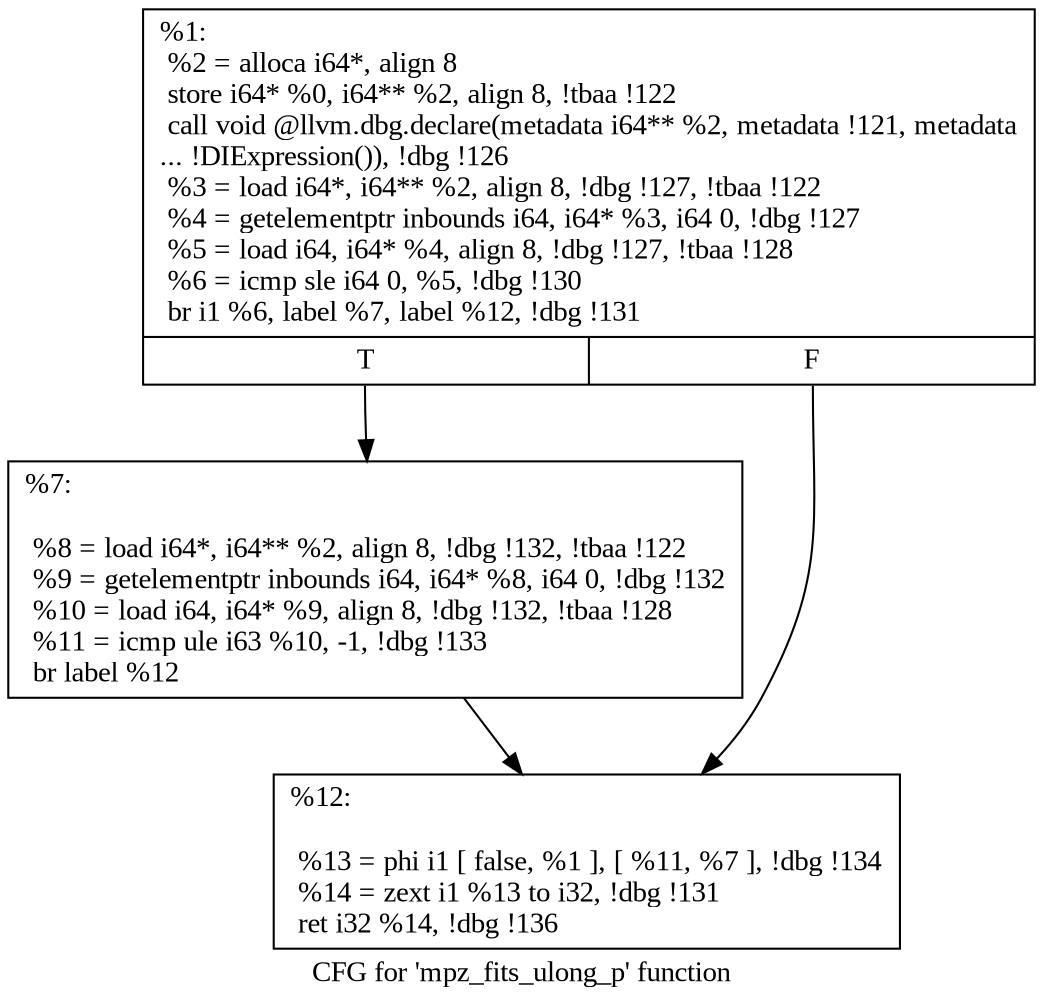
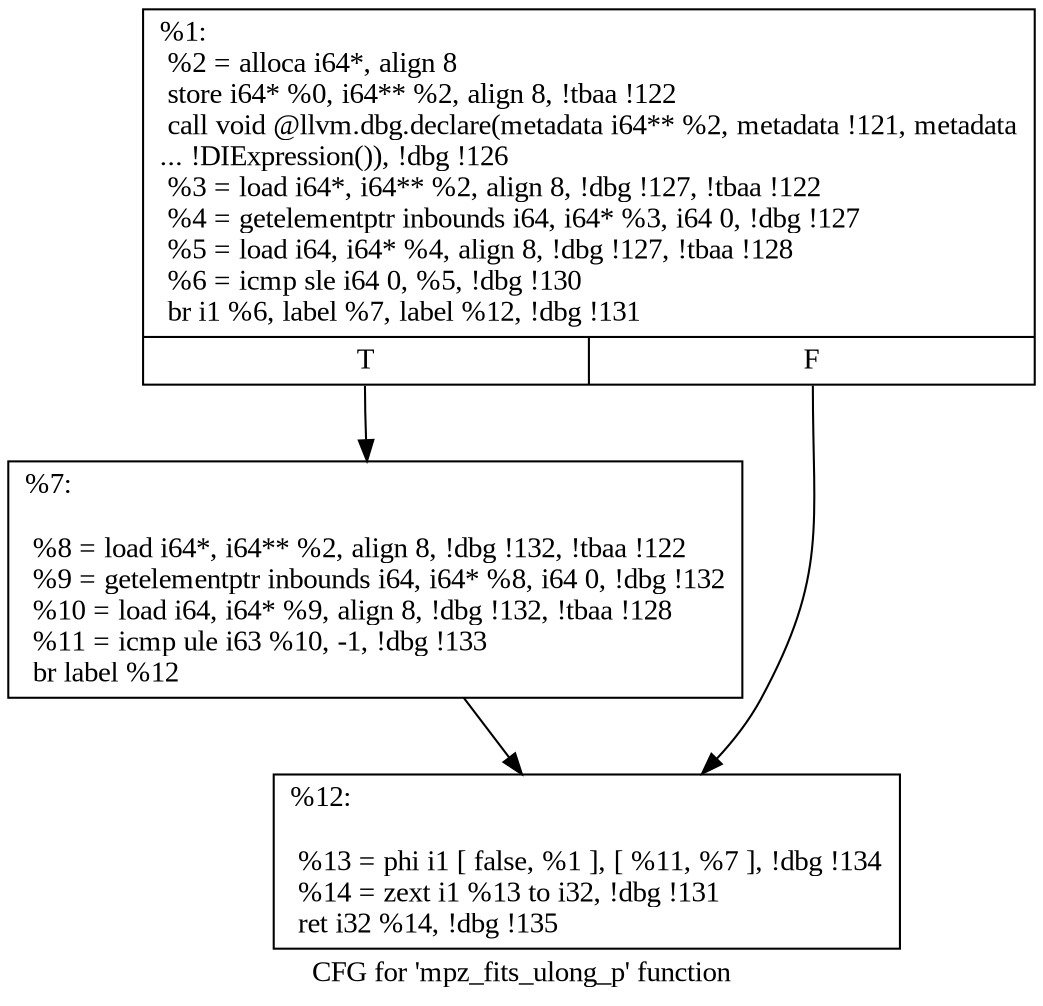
node "%12:": text "ret i32 %14, !dbg !136" -> "ret i32 %14, !dbg !135"
